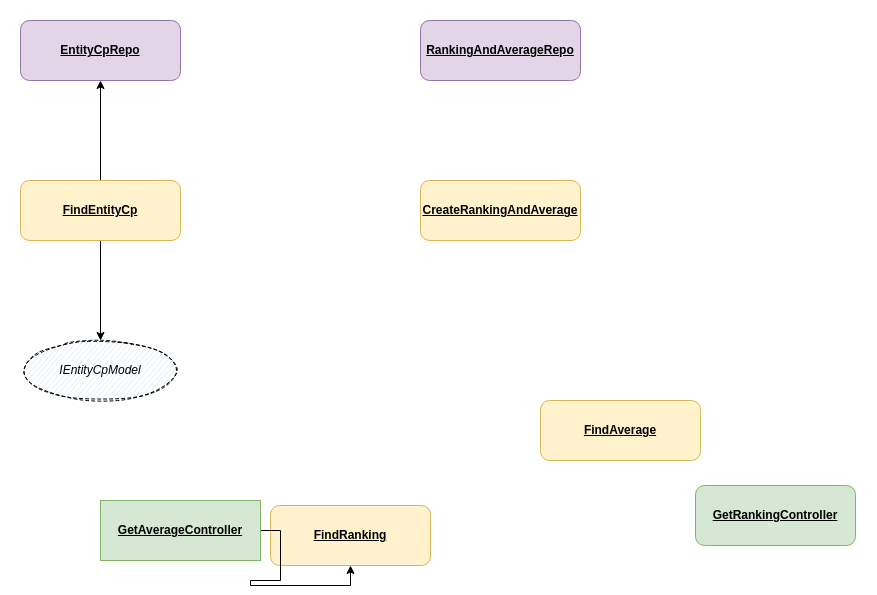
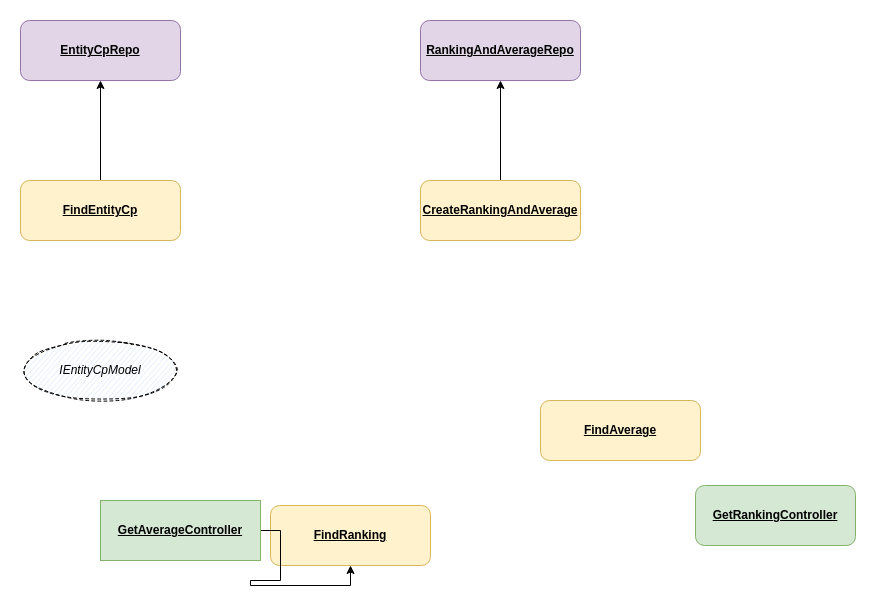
edge "CreateRankingAndAverage" -> "RankingAndAverageRepo": added
edge "FindEntityCp" -> "IEntityCpModel": removed
